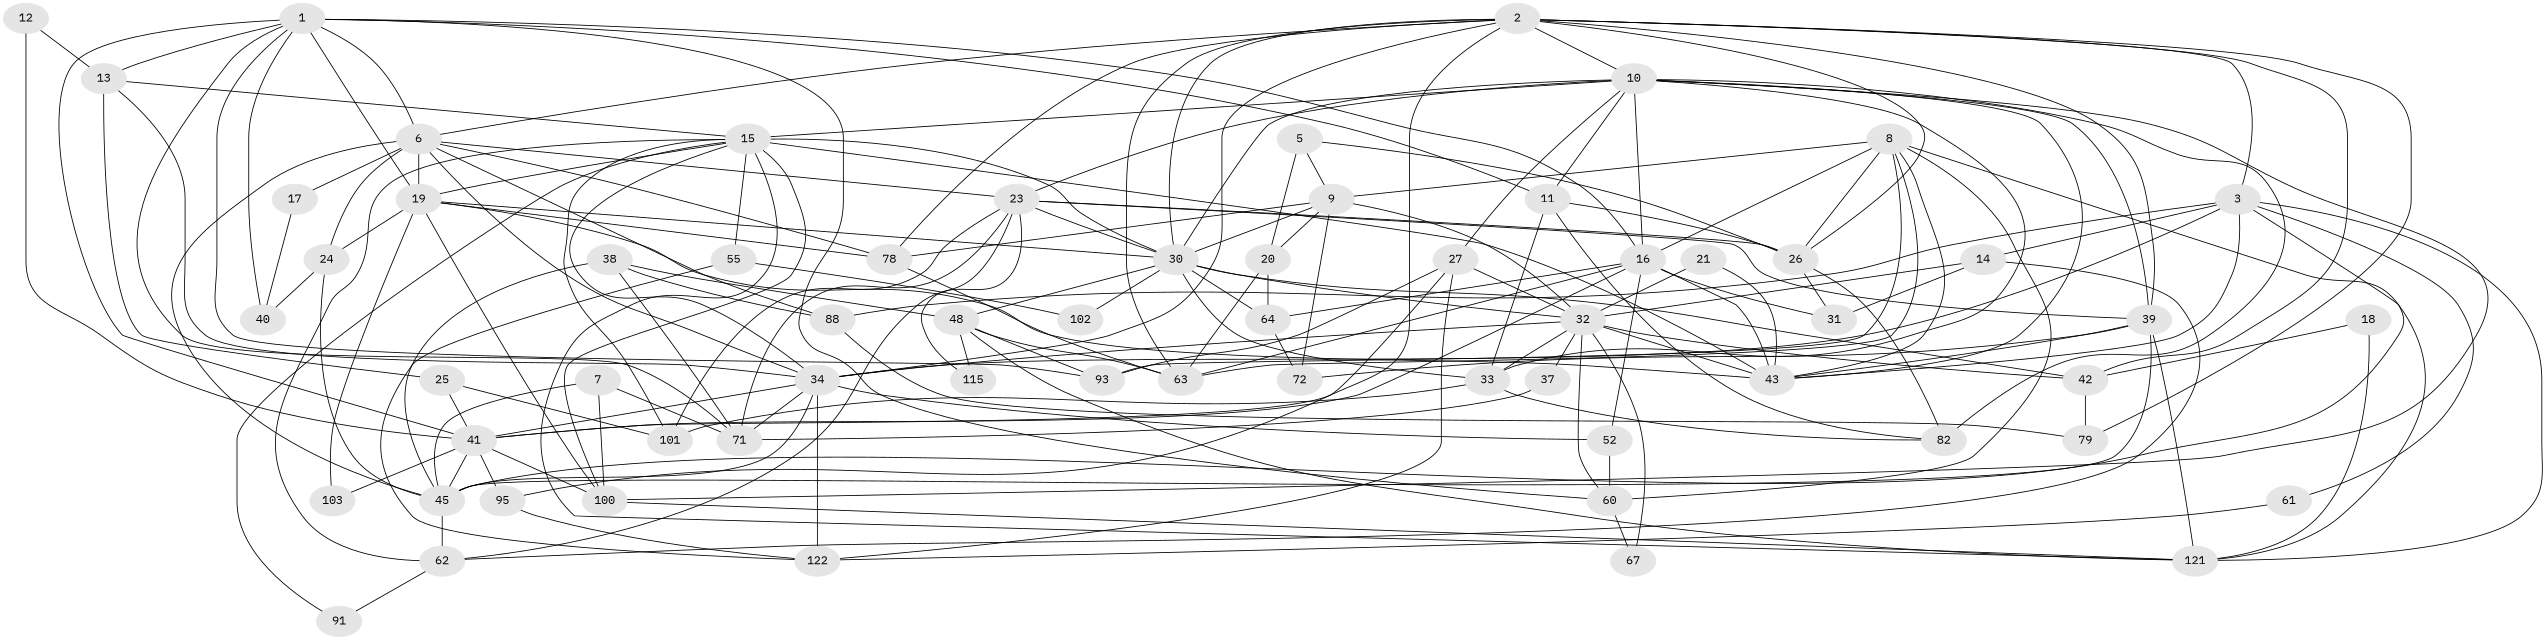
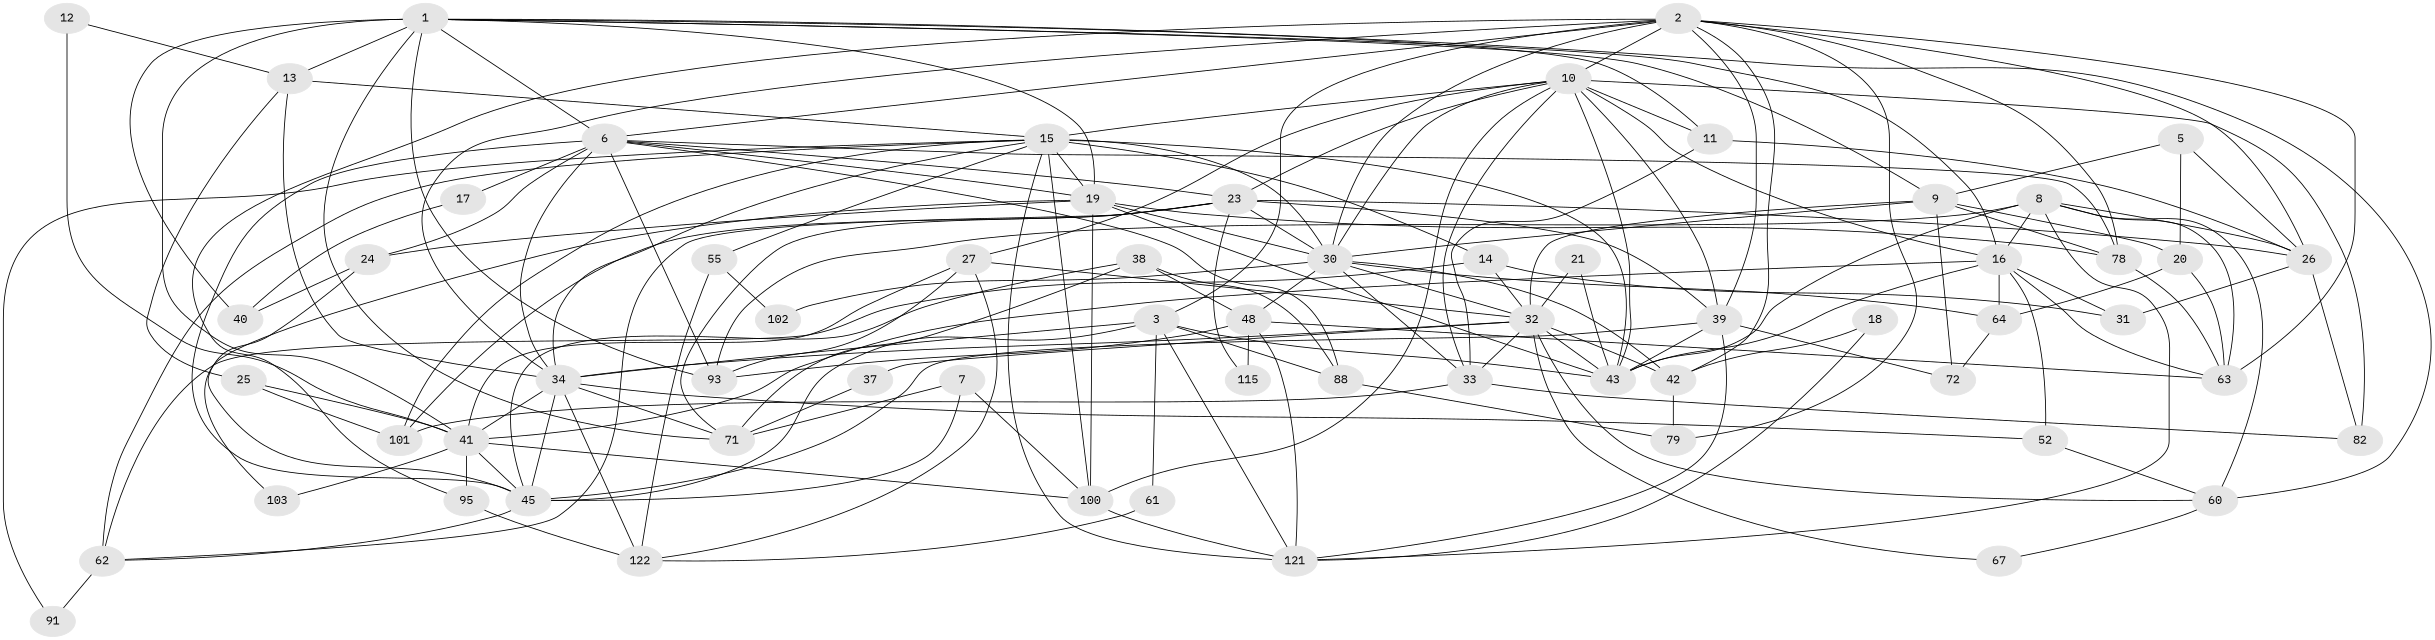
edge "8" -- "9": now "1" -- "9"
edge "3" -- "14": now "15" -- "14"
edge "6" -- "93": added
edge "11" -- "82": removed
